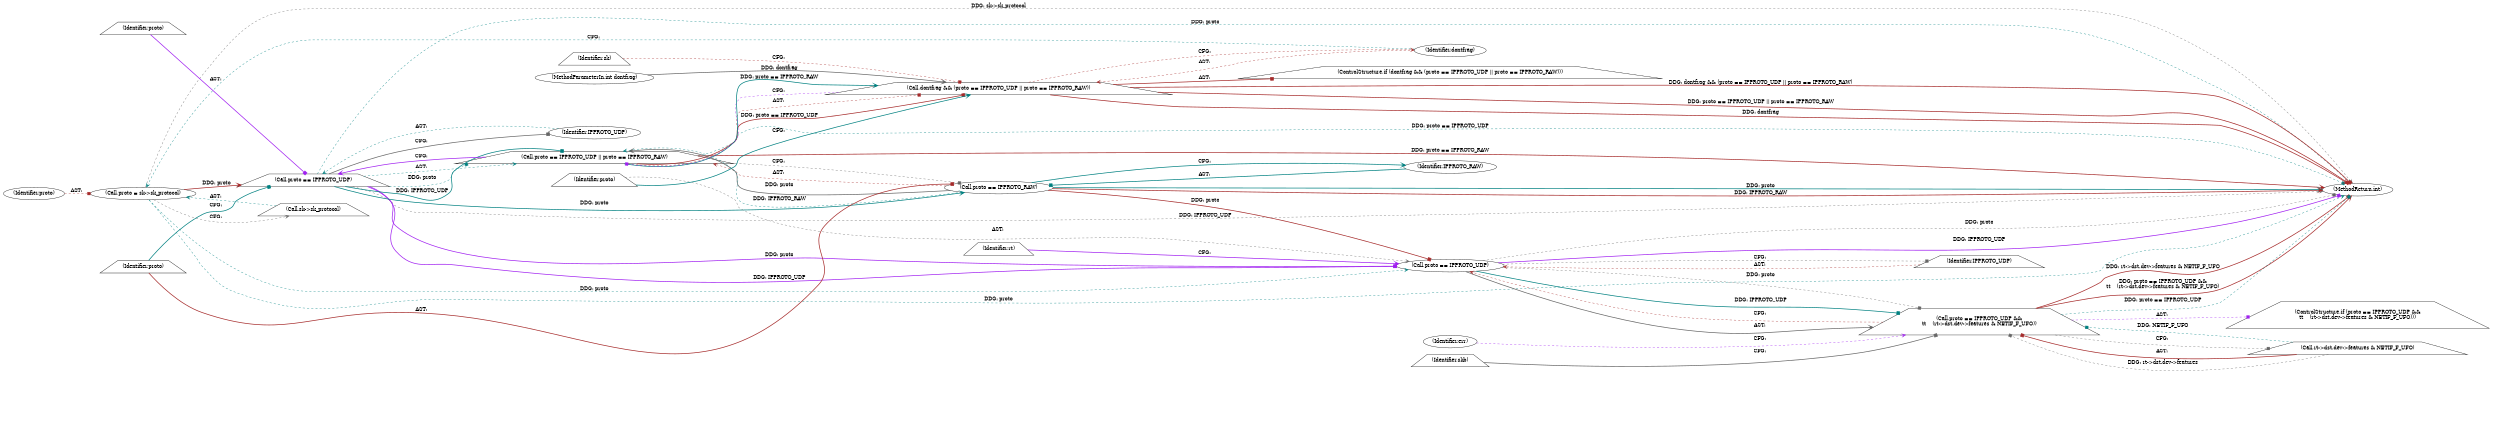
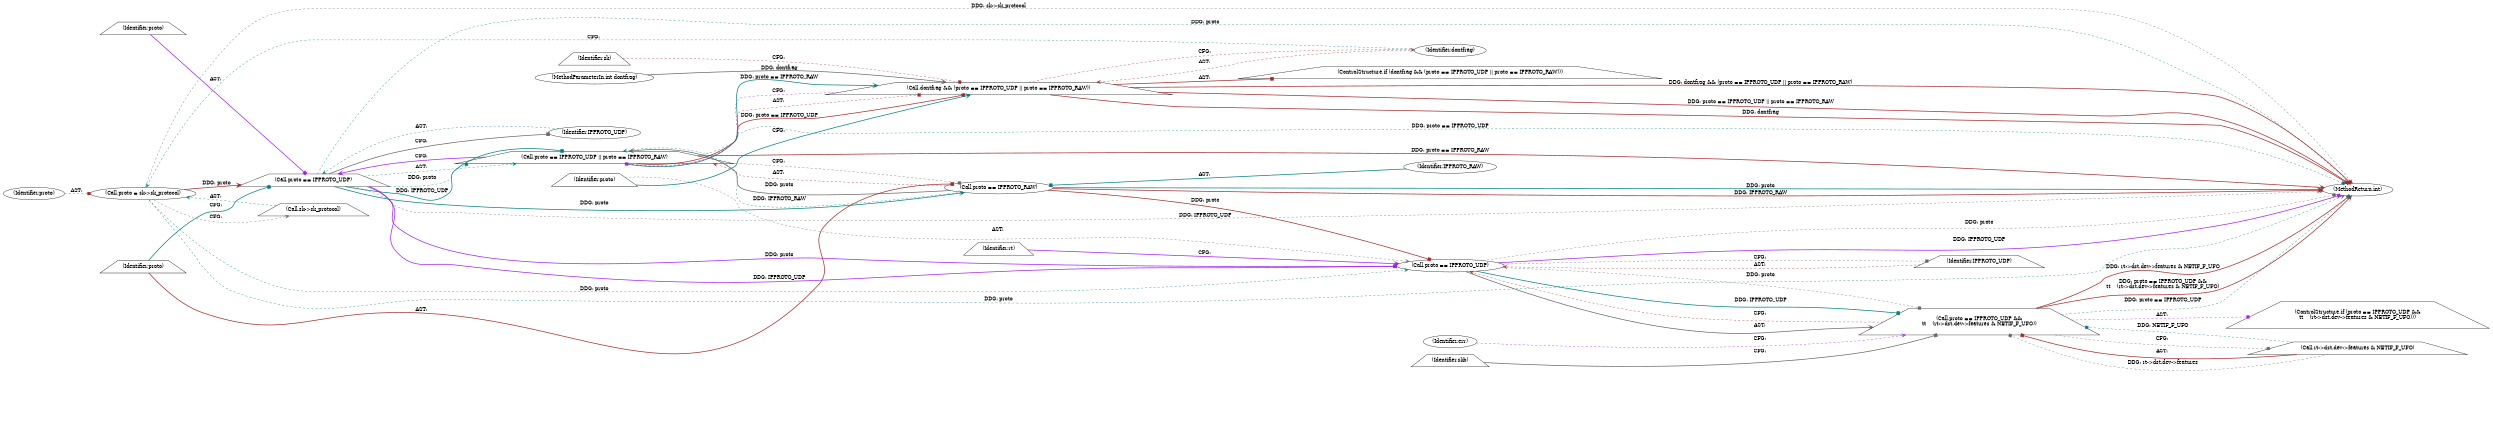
edge "(Call,proto == IPPROTO_RAW)" -> "(Identifier,IPPROTO_RAW)": removed, label "CFG:"
